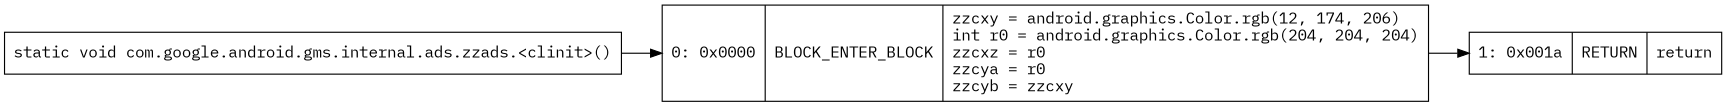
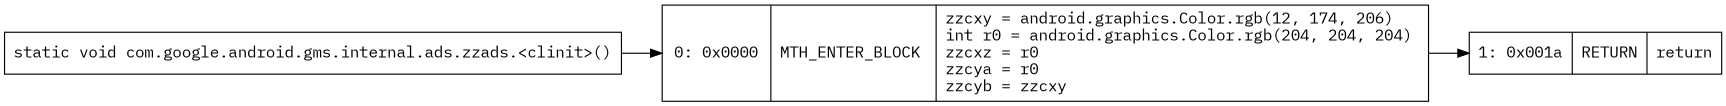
node "0: 0x0000": text "BLOCK_ENTER_BLOCK" -> "MTH_ENTER_BLOCK"
